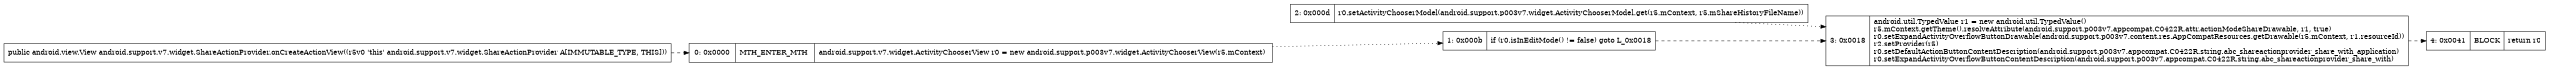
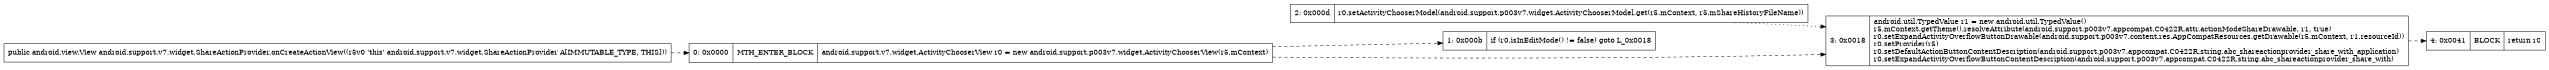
edge "1: 0x000b" -> "3: 0x0018": now "0: 0x0000" -> "3: 0x0018"
node "3: 0x0018": text "r2.setProvider(r5)" -> "r0.setProvider(r5)"
edge "0: 0x0000" -> "1: 0x000b": style dotted -> dashed
node "0: 0x0000": text "MTH_ENTER_MTH" -> "MTH_ENTER_BLOCK"
